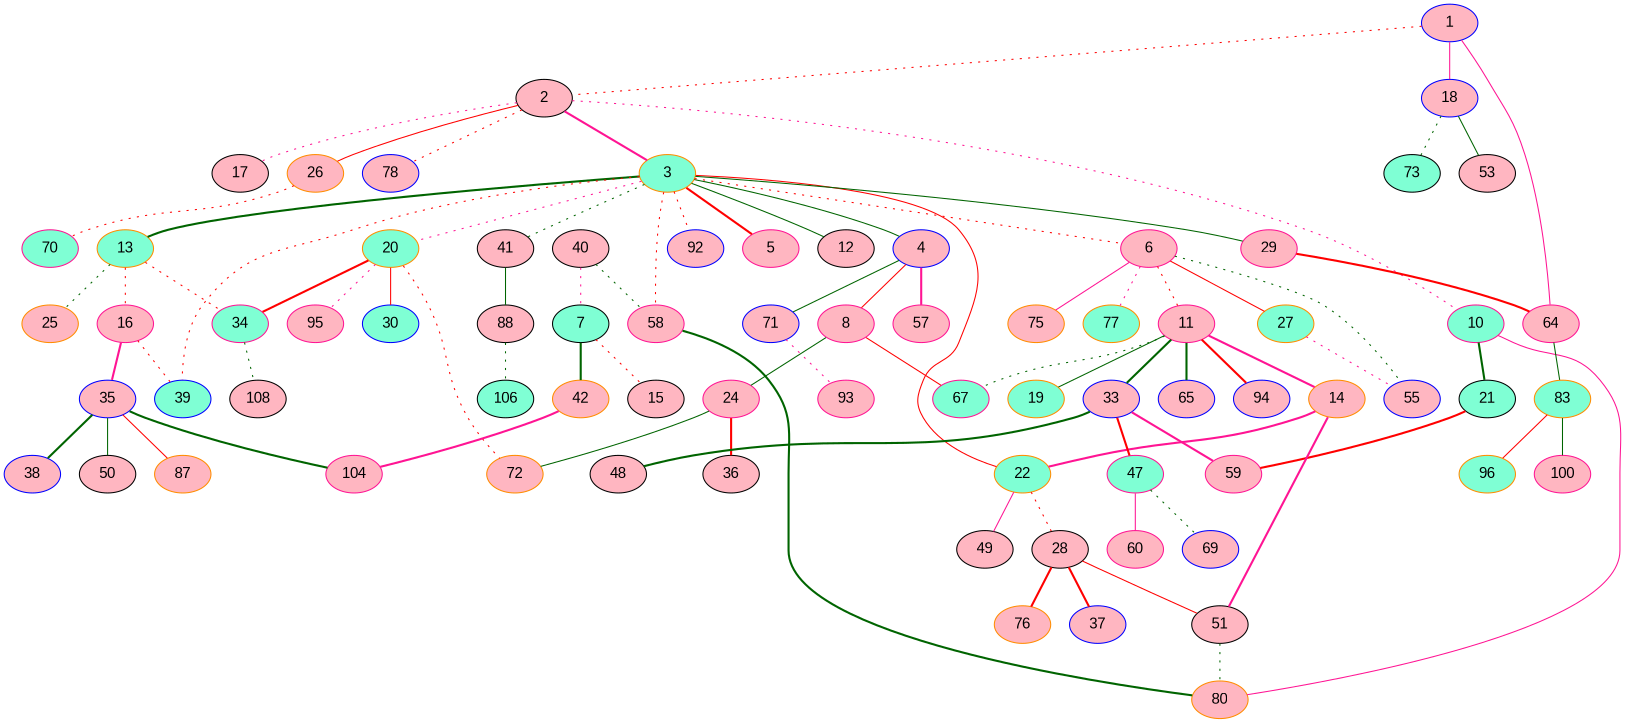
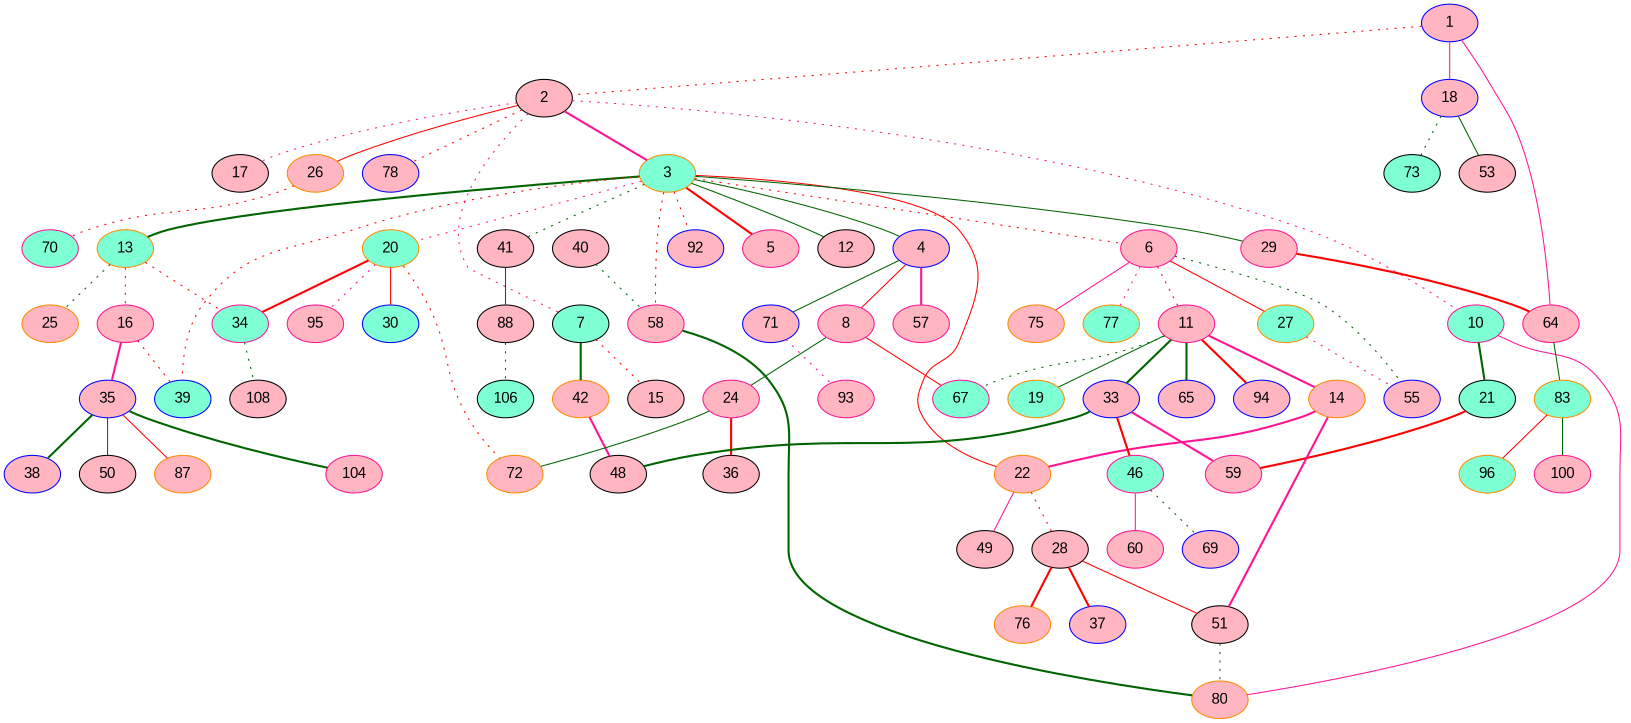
edge "40" -- "7": now "2" -- "7"
edge "42" -- "104": now "42" -- "48"
node "22": fillcolor aquamarine -> lightpink
node "47": label "47" -> "46"
